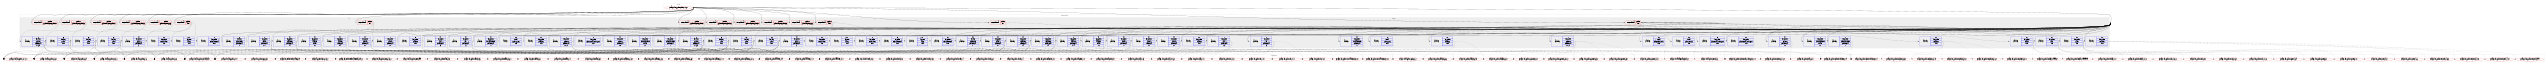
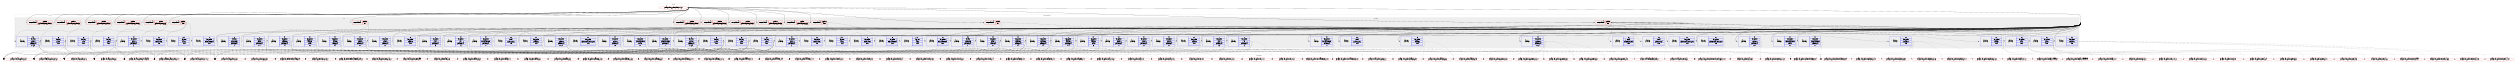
node "portage://dev-lang/python-3.7.5-r1": label "portage://dev-lang/python-3.7.5-r1" -> "portage://luatex-lang/python-3.7.5-r1"
node "portage://dev-lang/python-2.7.17": label "portage://dev-lang/python-2.7.17" -> "portage://sqlalchemy-lang/python-2.7.17"
node "portage://dev-python/Babel-2.5.0": removed
node "portage://dev-whoosh/docutils-0.13.1": label "portage://dev-whoosh/docutils-0.13.1" -> "portage://dev-python/docutils-0.13.1"
